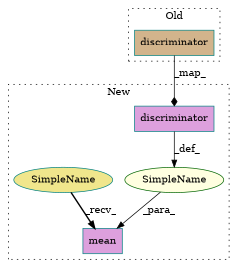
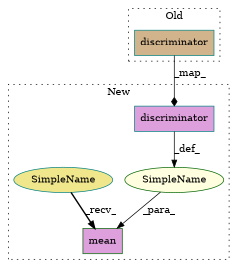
node "mean": color teal -> darkgreen
